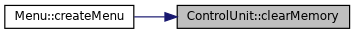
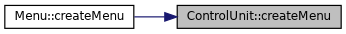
node "ControlUnit::clearMemory": label "ControlUnit::clearMemory" -> "ControlUnit::createMenu"
